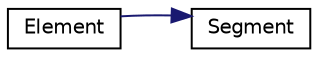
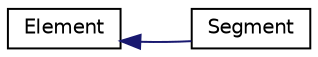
edge "Element" -> "Segment": reversed
